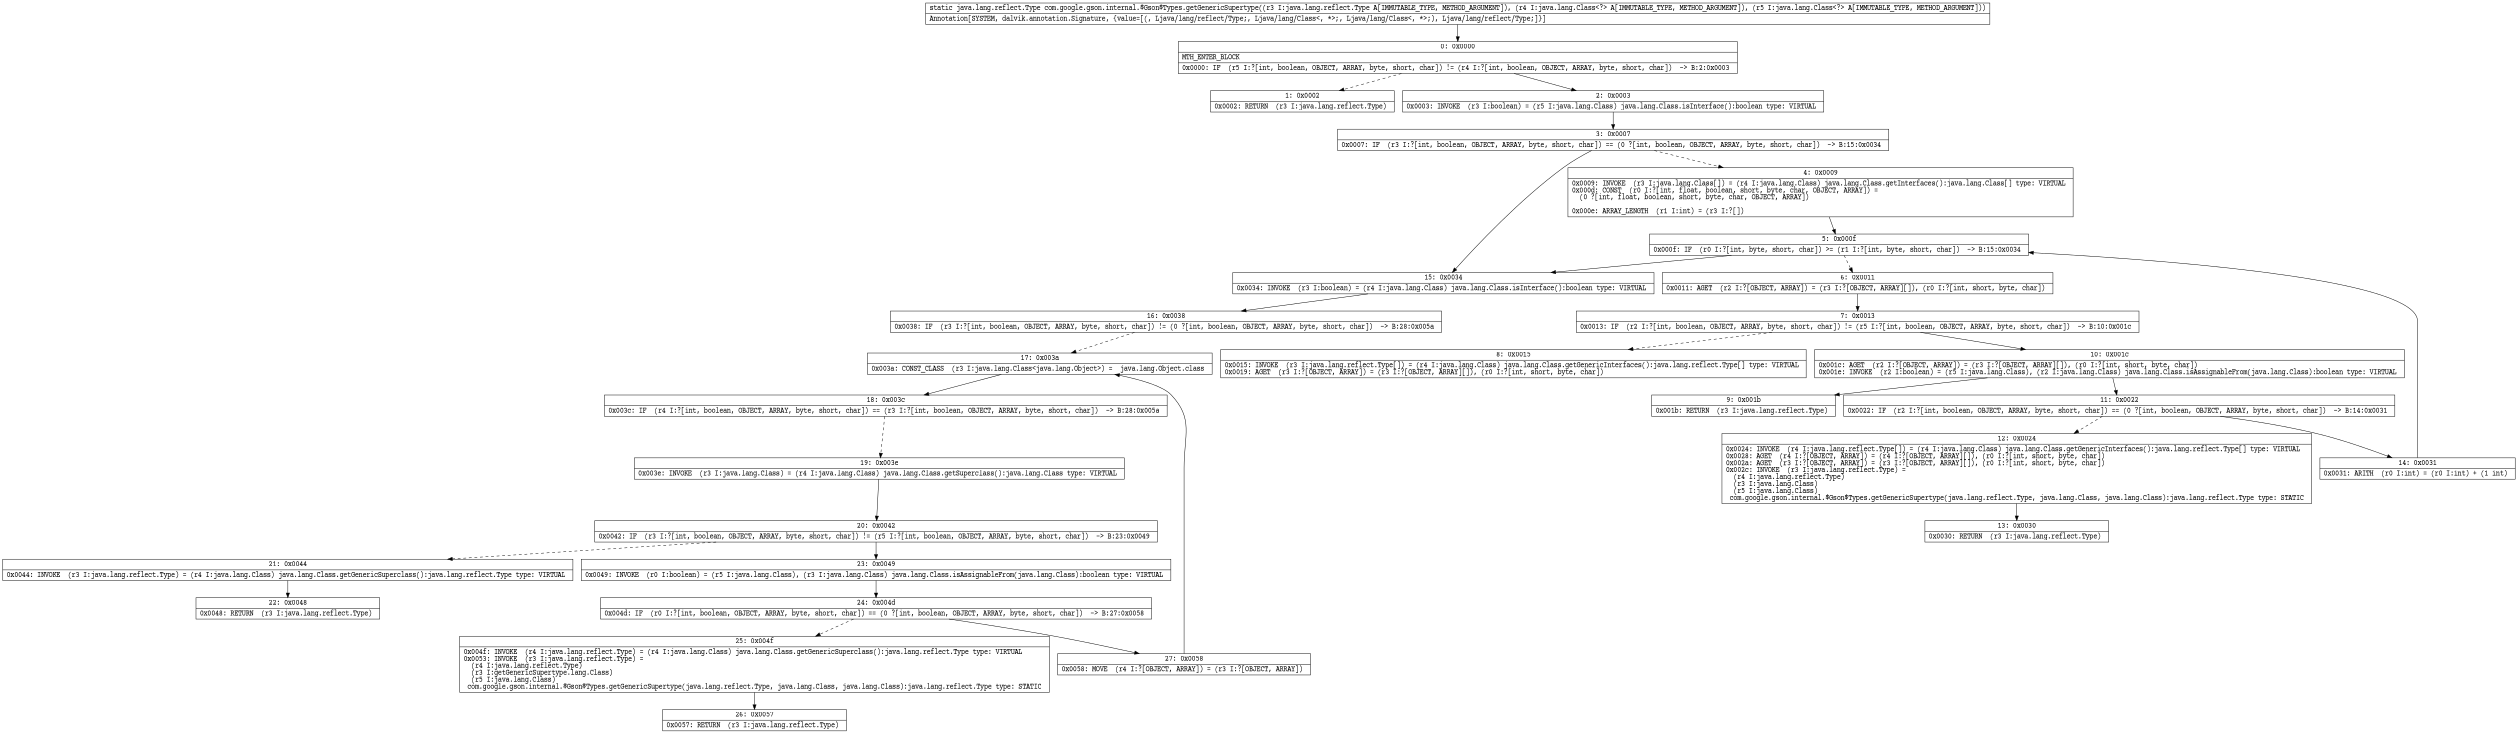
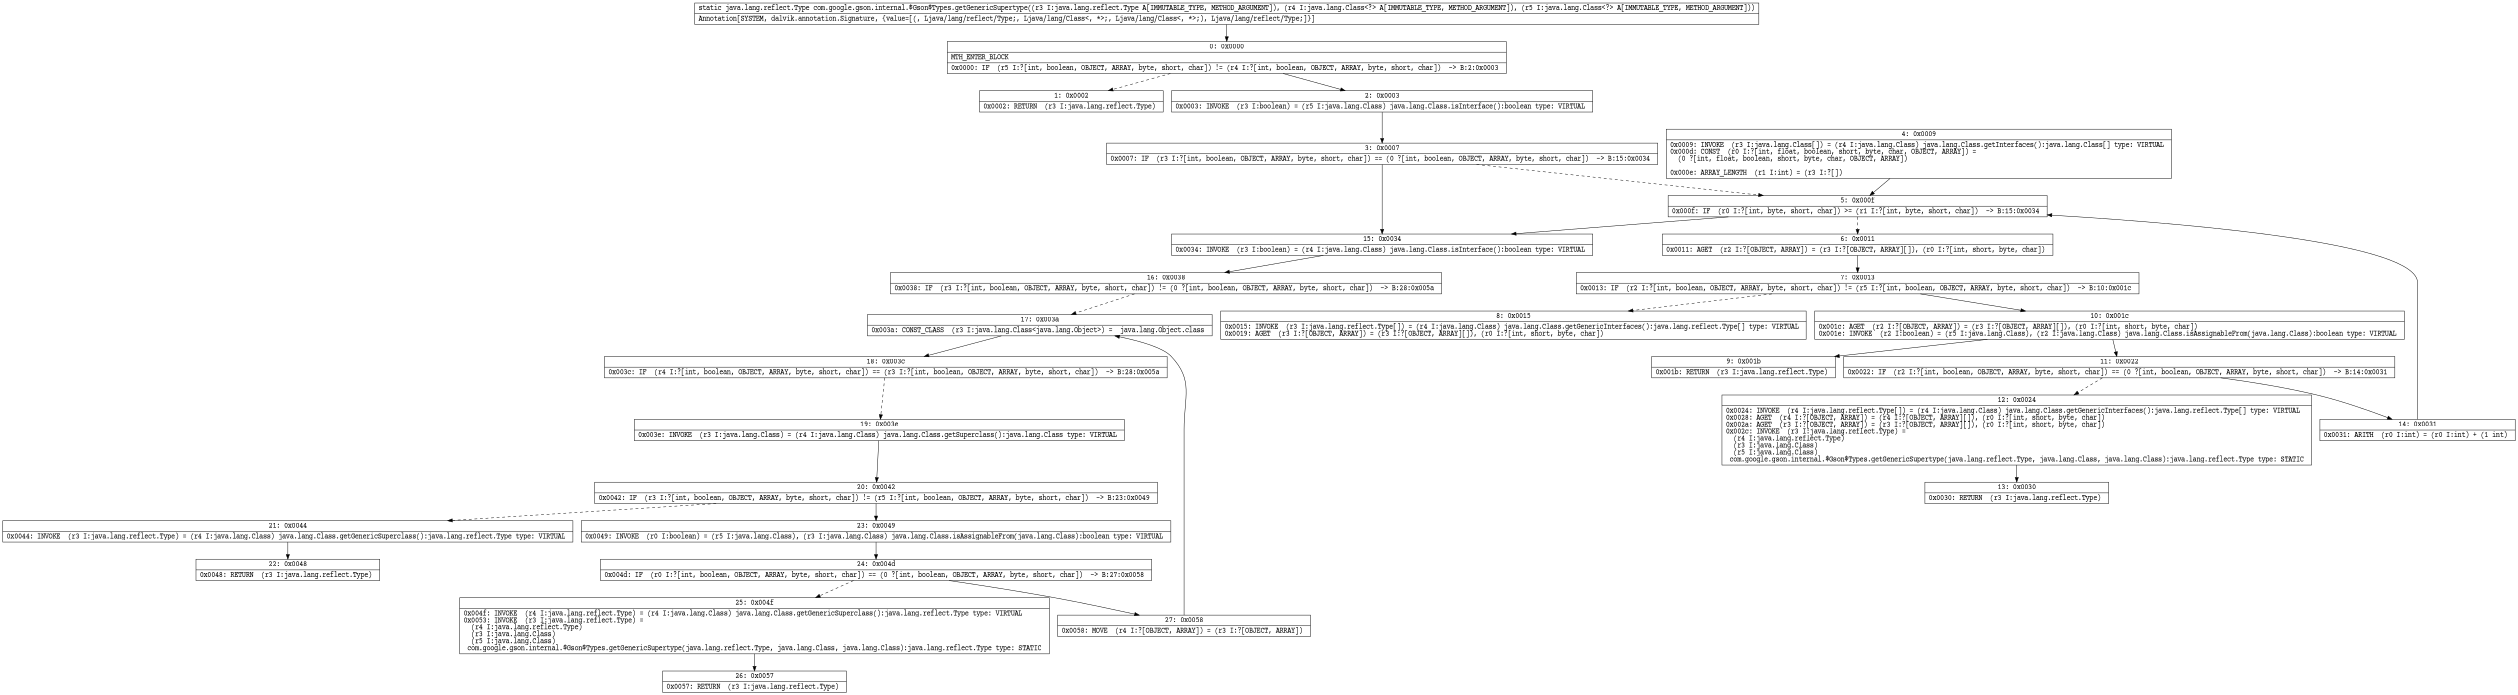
edge "3: 0x0007" -> "4: 0x0009": now "3: 0x0007" -> "5: 0x000f"
node "25: 0x004f": text "(r3 I:getGenericSupertype.lang.Class)" -> "(r3 I:java.lang.Class)"
